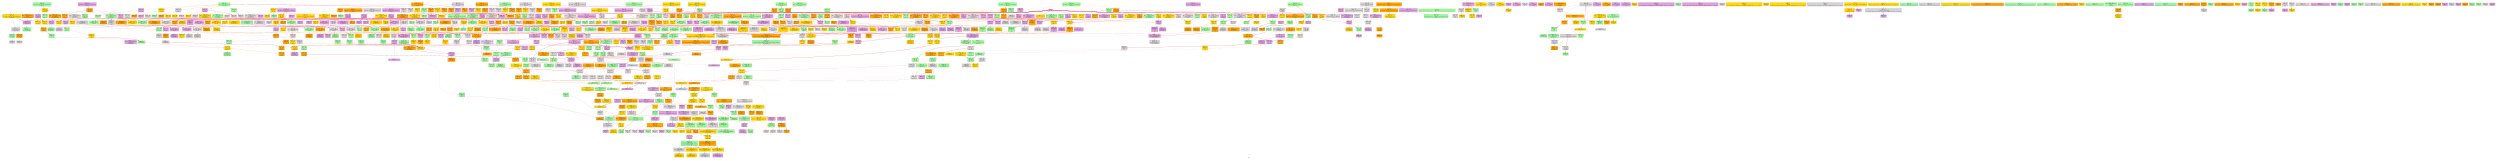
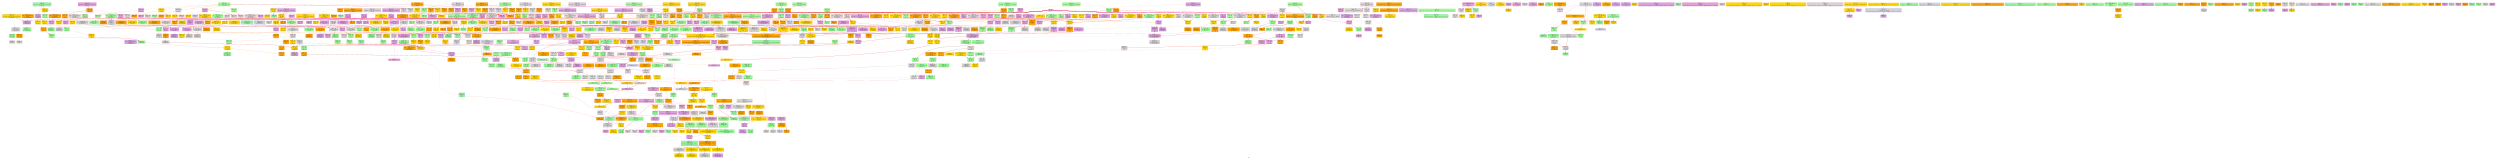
node "NodeID: 6": fillcolor plum -> palegreen
node "NodeID: 861": fillcolor orange -> lightgrey
